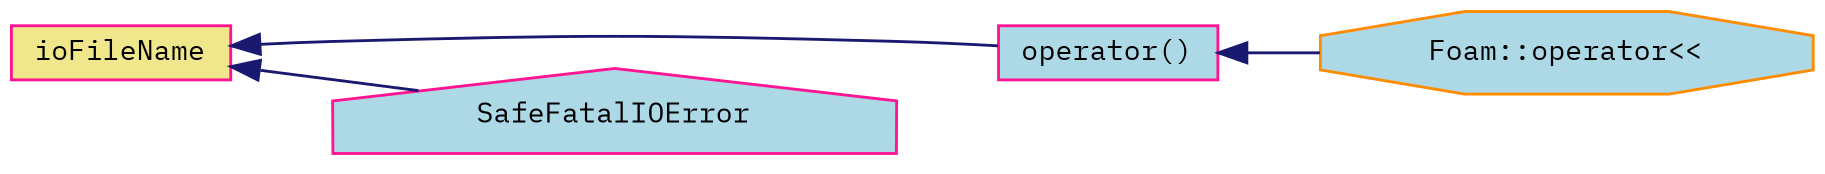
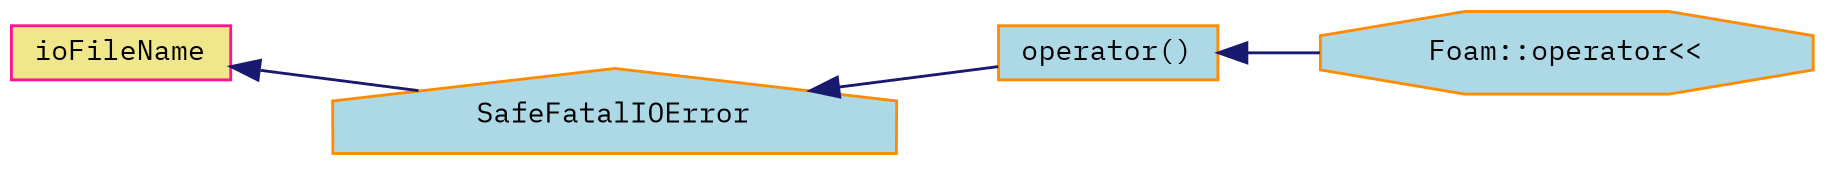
edge "operator()" -> "ioFileName": now "operator()" -> "SafeFatalIOError"
node "operator()": color deeppink -> darkorange
node "SafeFatalIOError": color deeppink -> darkorange
